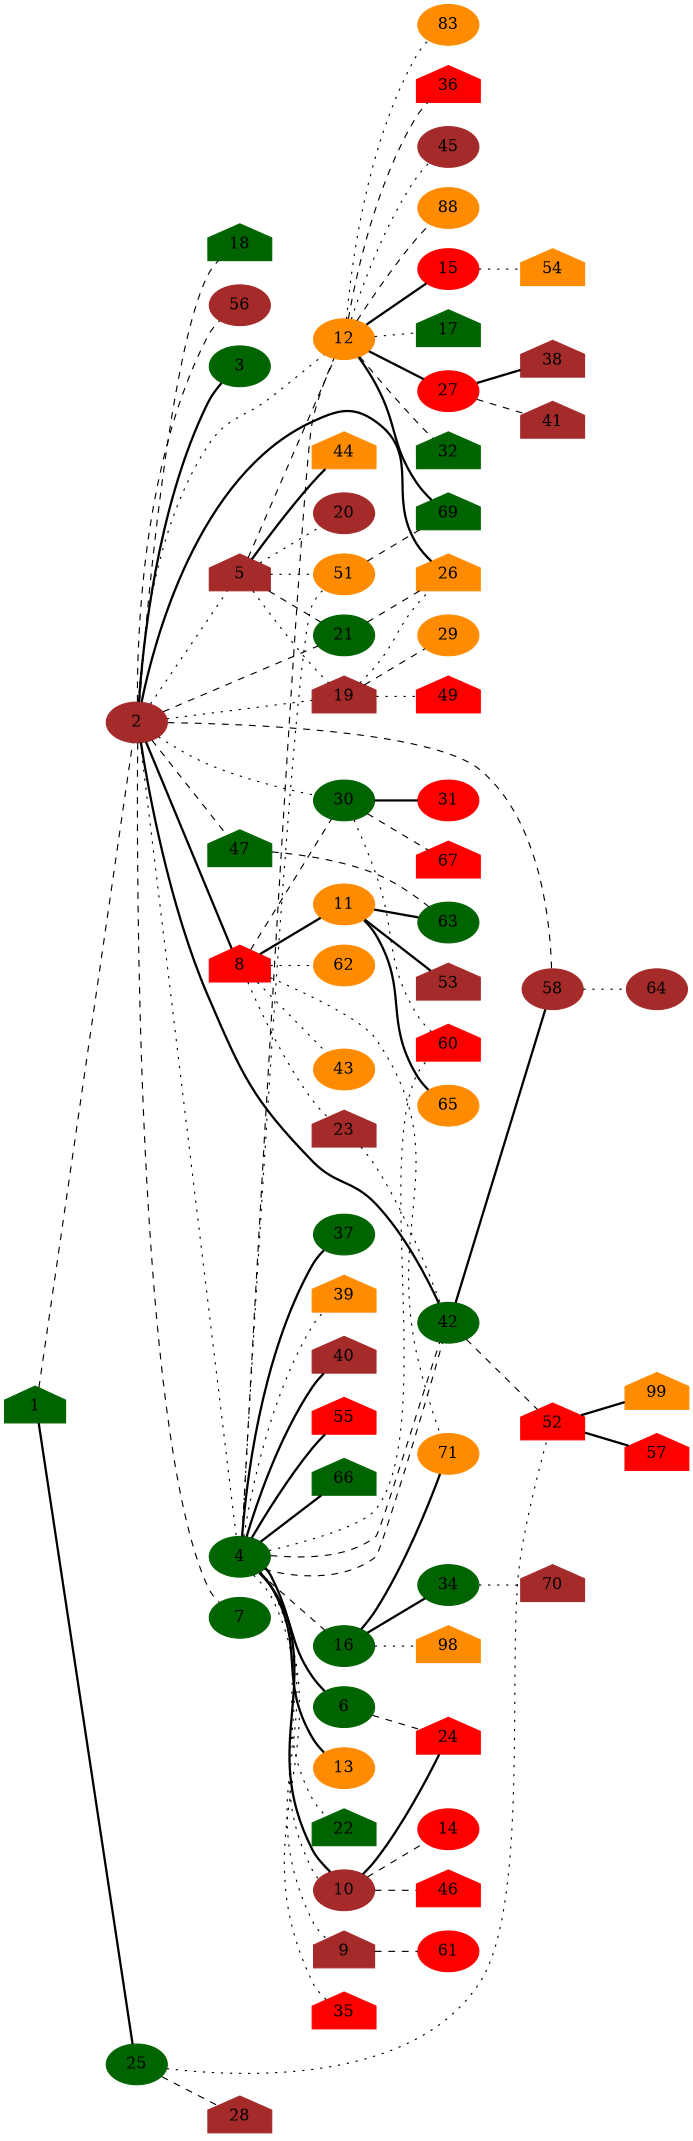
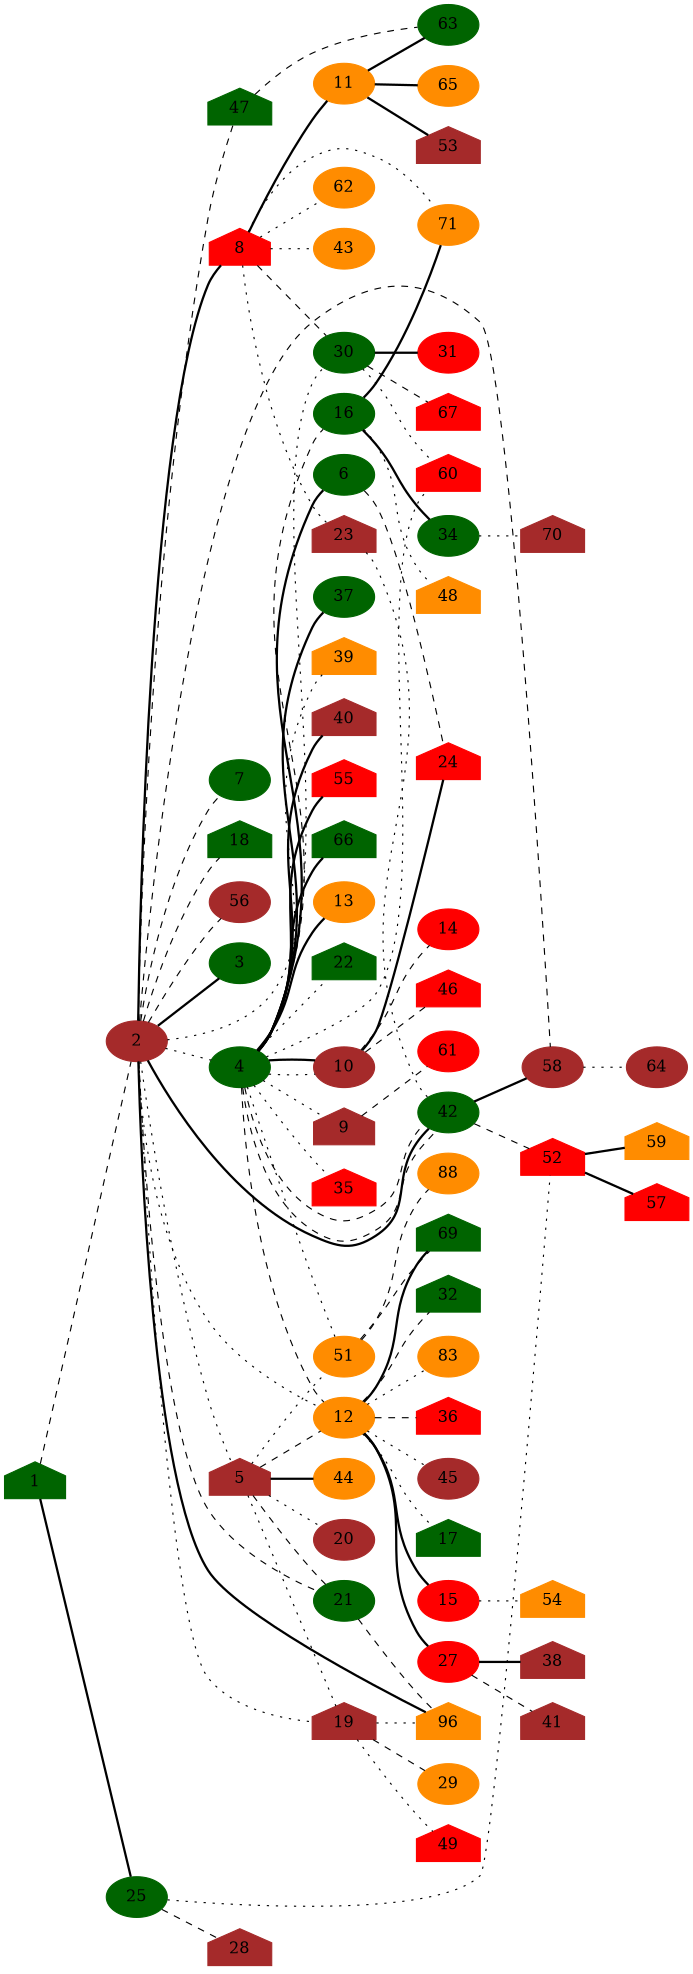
edge "88" -- "12": now "88" -- "51"
node "44": shape house -> ellipse
node "26": label "26" -> "96"
node "99": label "99" -> "59"
node "98": label "98" -> "48"
